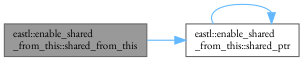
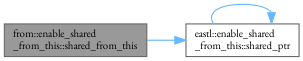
node "eastl::enable_shared _from_this::shared_from_this": label "eastl::enable_shared _from_this::shared_from_this" -> "from::enable_shared _from_this::shared_from_this"
